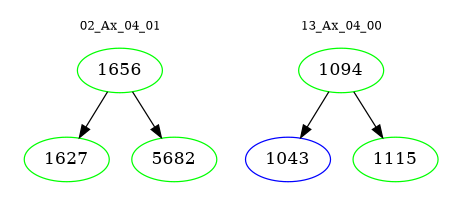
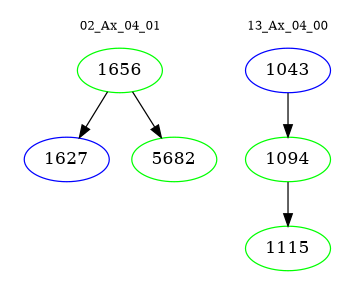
edge "1094" -> "1043": reversed
node "1627": color green -> blue
